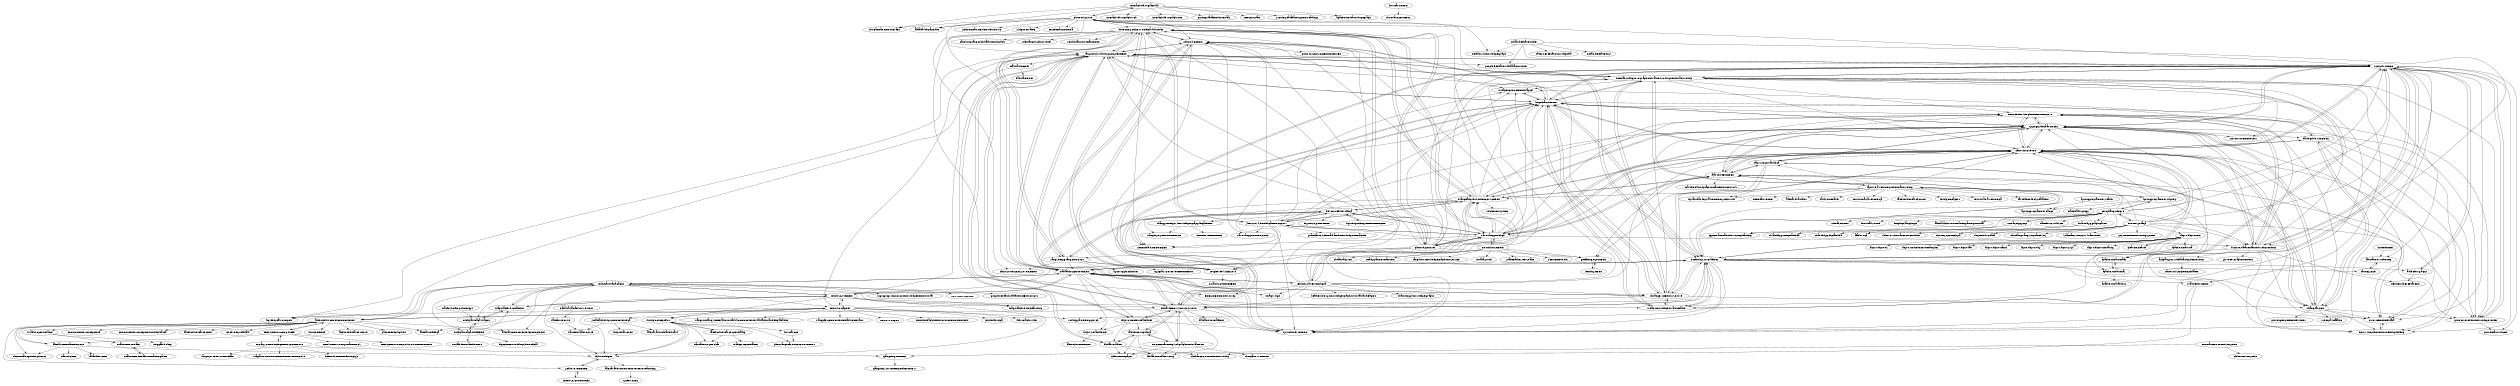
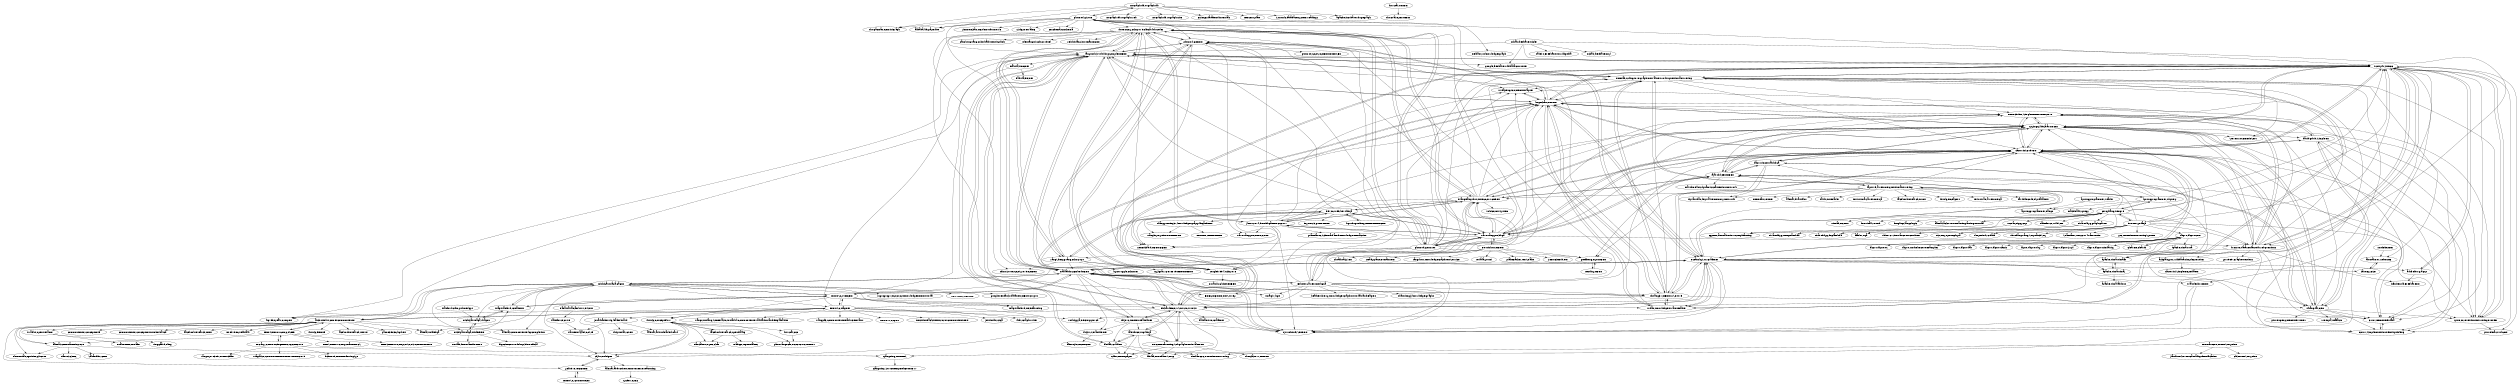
node "Sunt-ing/database-system-readings": label "Sunt-ing/database-system-readings" -> "Sunt-nlc/database-system-readings"
edge "nchah/freebase-triples" -> "Pelhans/Z_knowledge_graph": now "nchah/freebase-triples" -> "lanyunshi/Multi-hopComplexKBQA"
node "jonathanherzig/commonsenseqa": label "jonathanherzig/commonsenseqa" -> "jonathanherzig/leaderboard"
node "Noahs-ARK/semafor-semantic-parser": removed
node "jianliu-ml/EventCausalityIdentification": added
